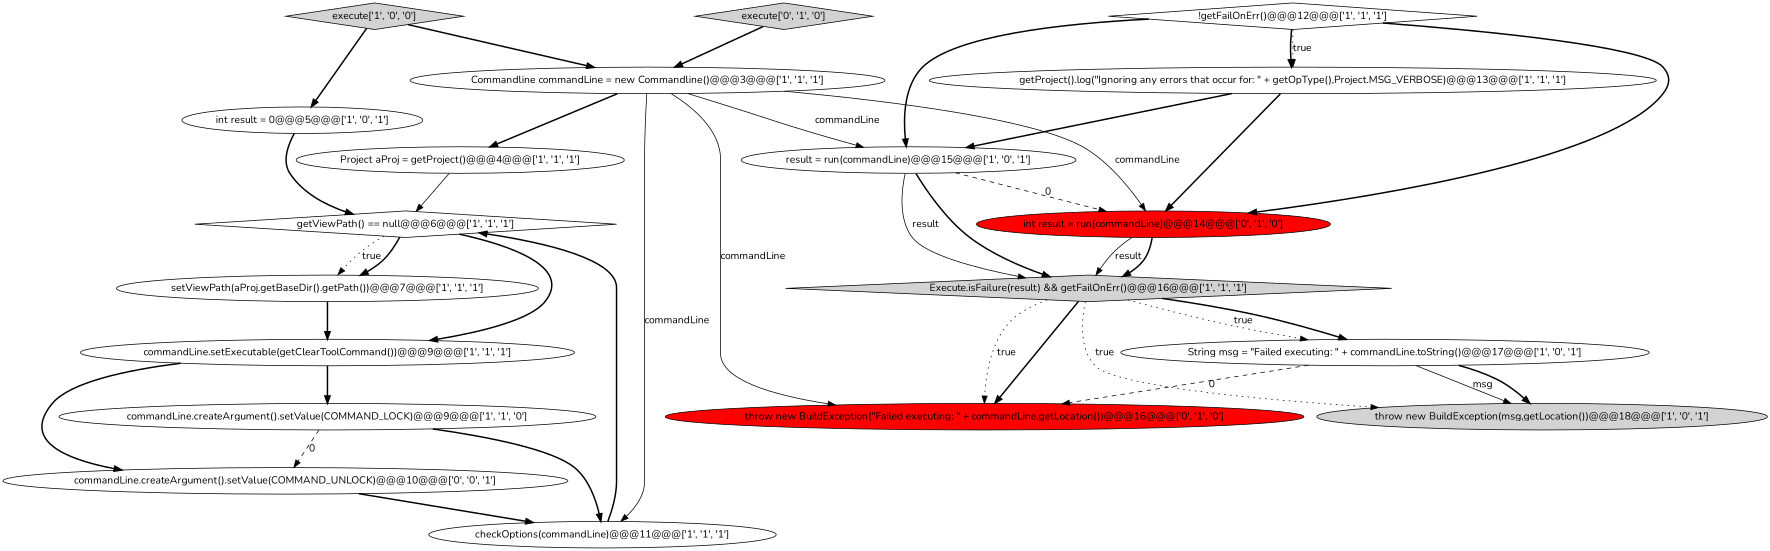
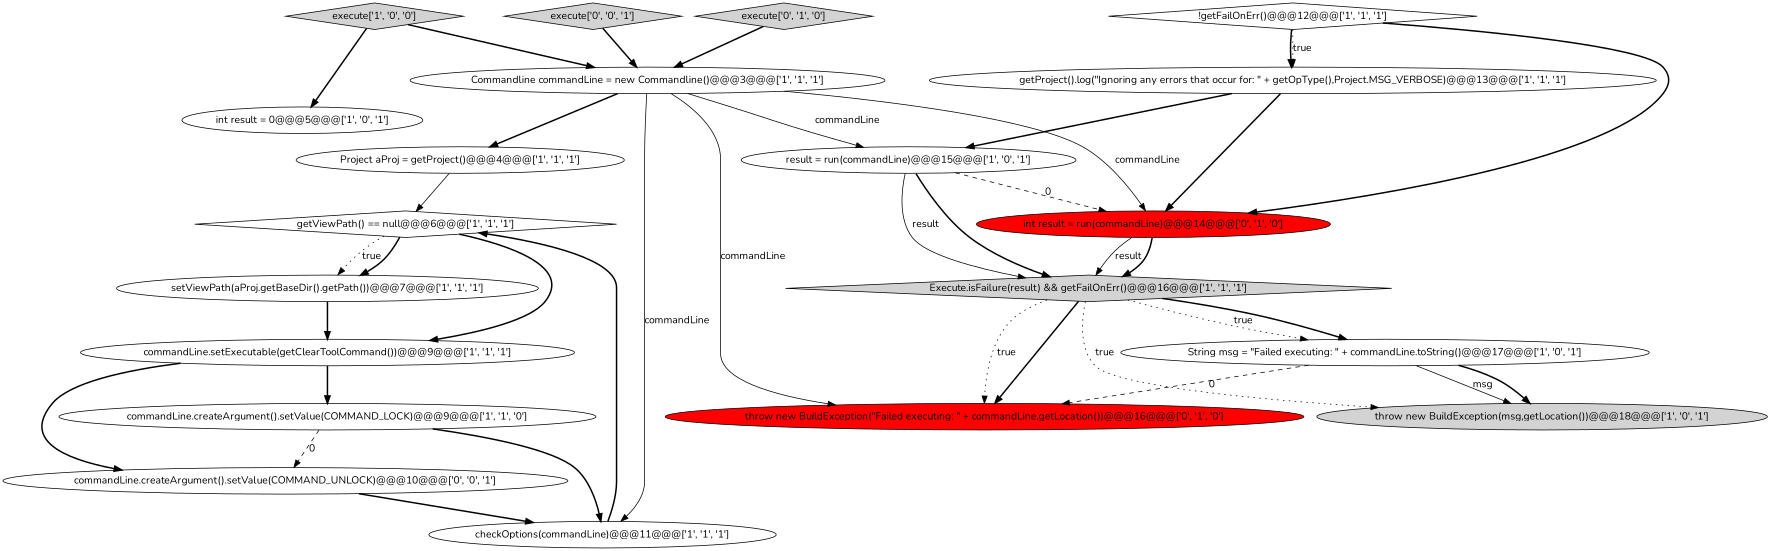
node "execute['0', '0', '1']": added
edge "!getFailOnErr()@@@12@@@['1', '1', '1']" -> "result = run(commandLine)@@@15@@@['1', '0', '1']": removed
edge "int result = 0@@@5@@@['1', '0', '1']" -> "getViewPath() == null@@@6@@@['1', '1', '1']": removed
